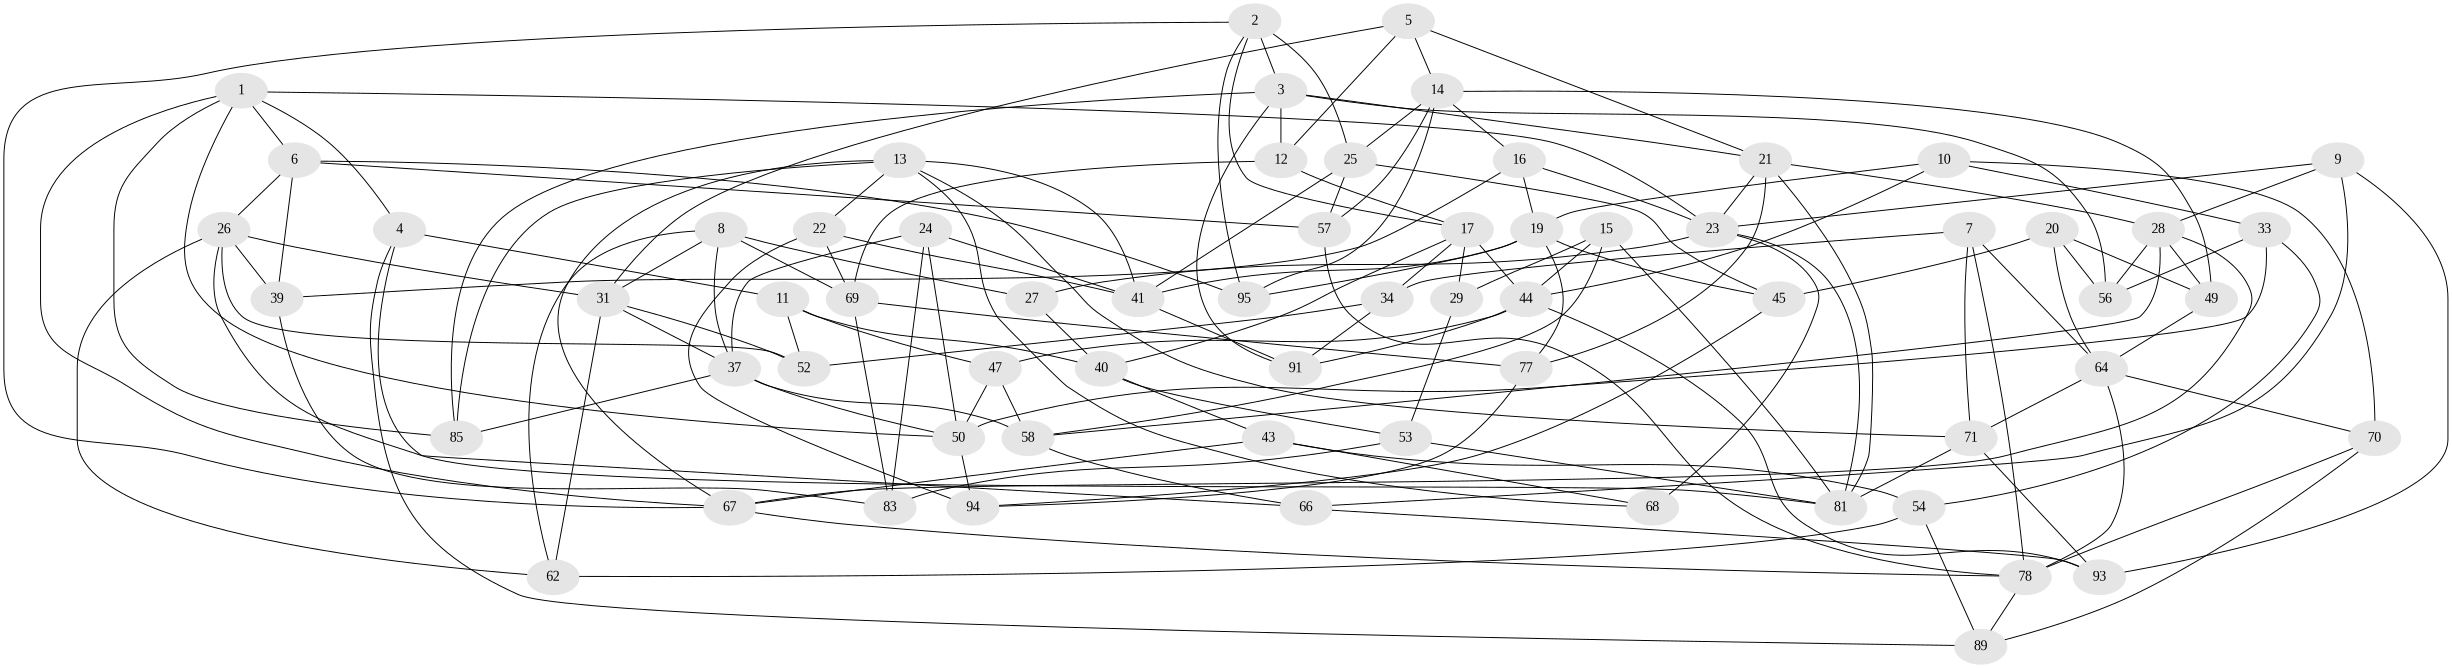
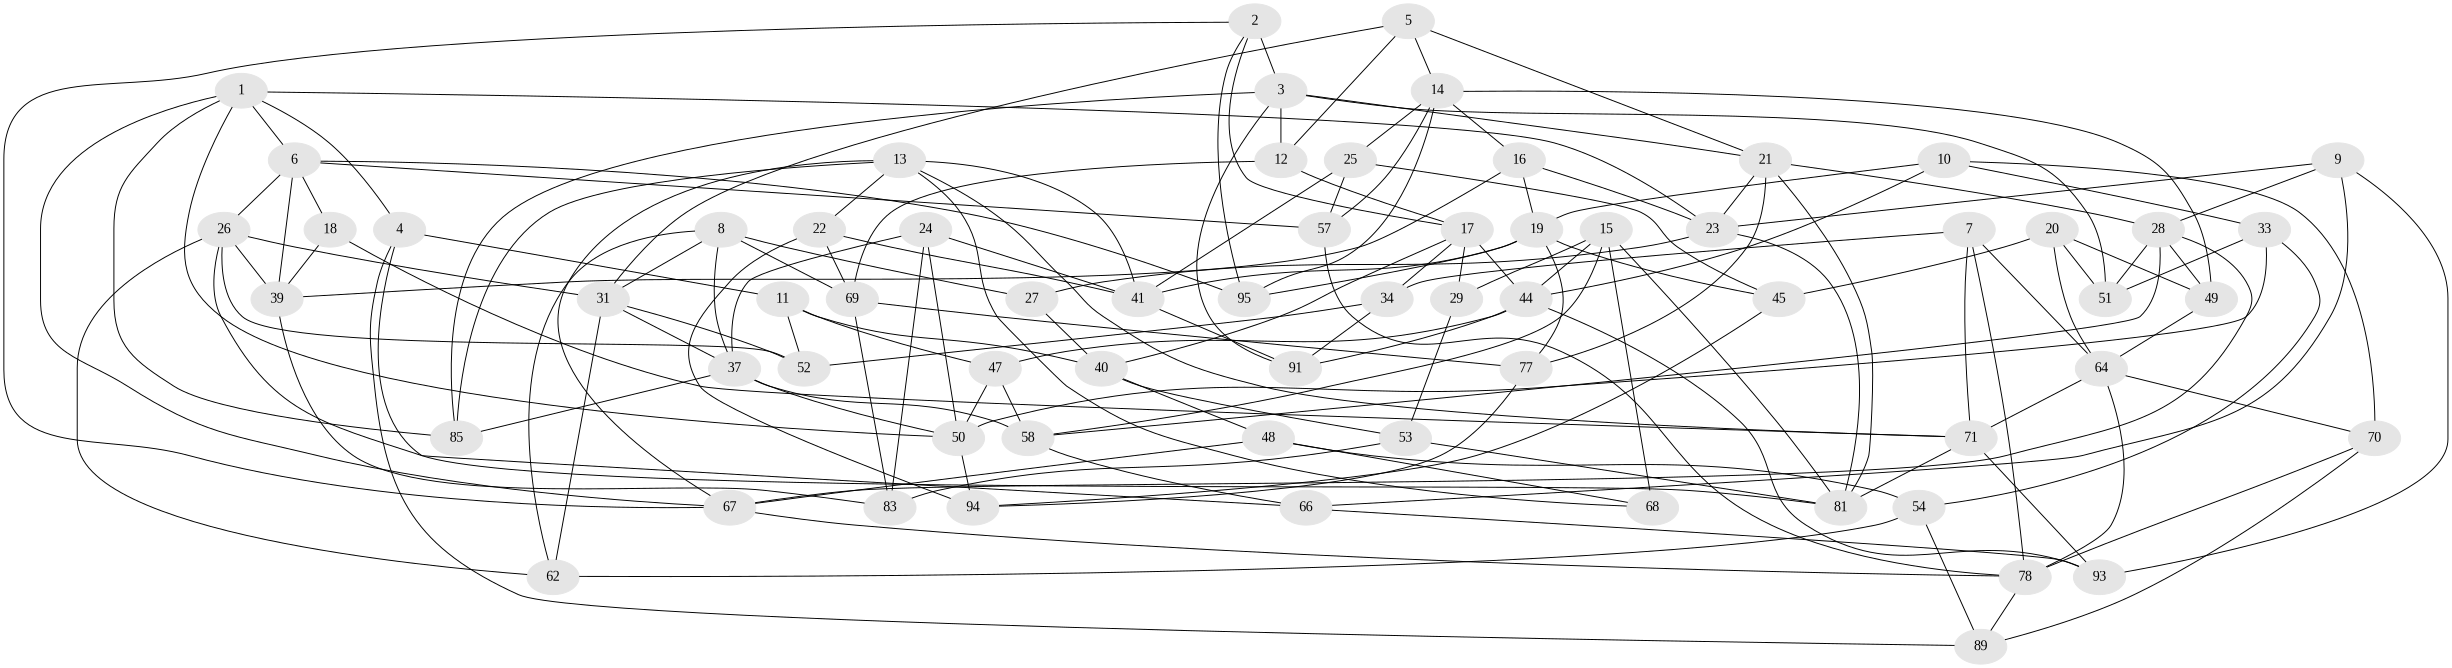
edge "2" -- "25": removed
node "18": added
node "56": label "56" -> "51"
edge "23" -- "68": now "15" -- "68"
node "43": label "43" -> "48"
